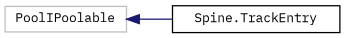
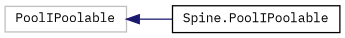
node "Spine.TrackEntry": label "Spine.TrackEntry" -> "Spine.PoolIPoolable"
